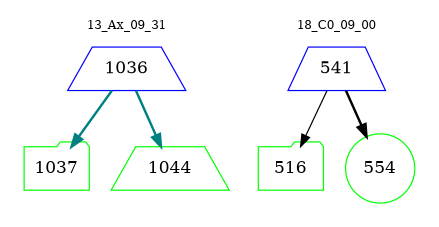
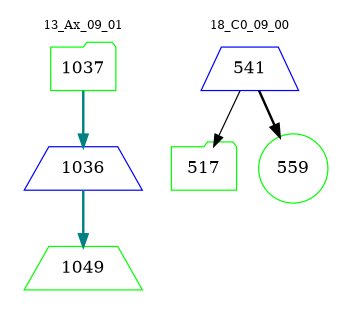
cluster "13_Ax_09_31": label "13_Ax_09_31" -> "13_Ax_09_01"
edge "1036" -> "1037": reversed
node "1044": label "1044" -> "1049"
node "516": label "516" -> "517"
node "554": label "554" -> "559"
